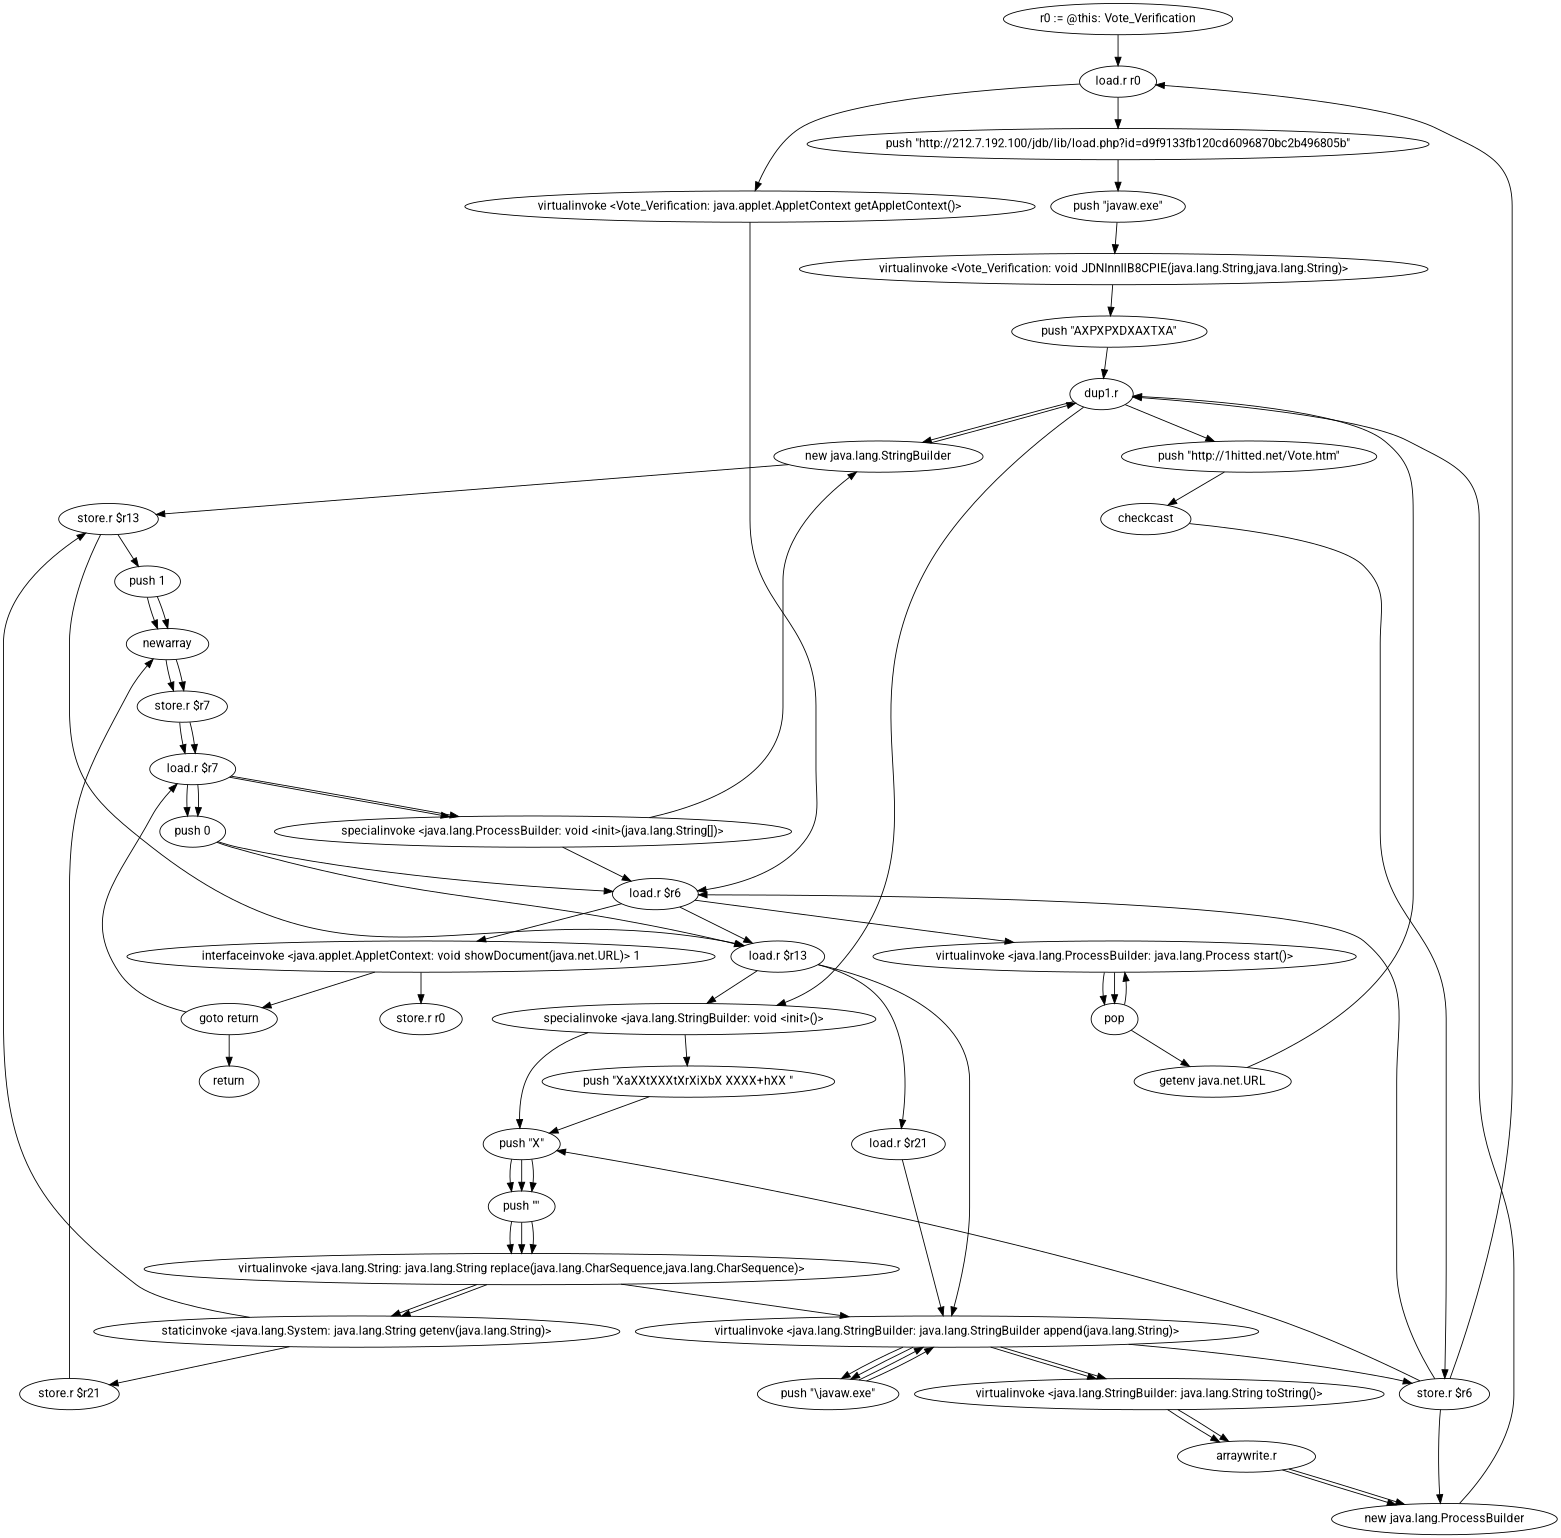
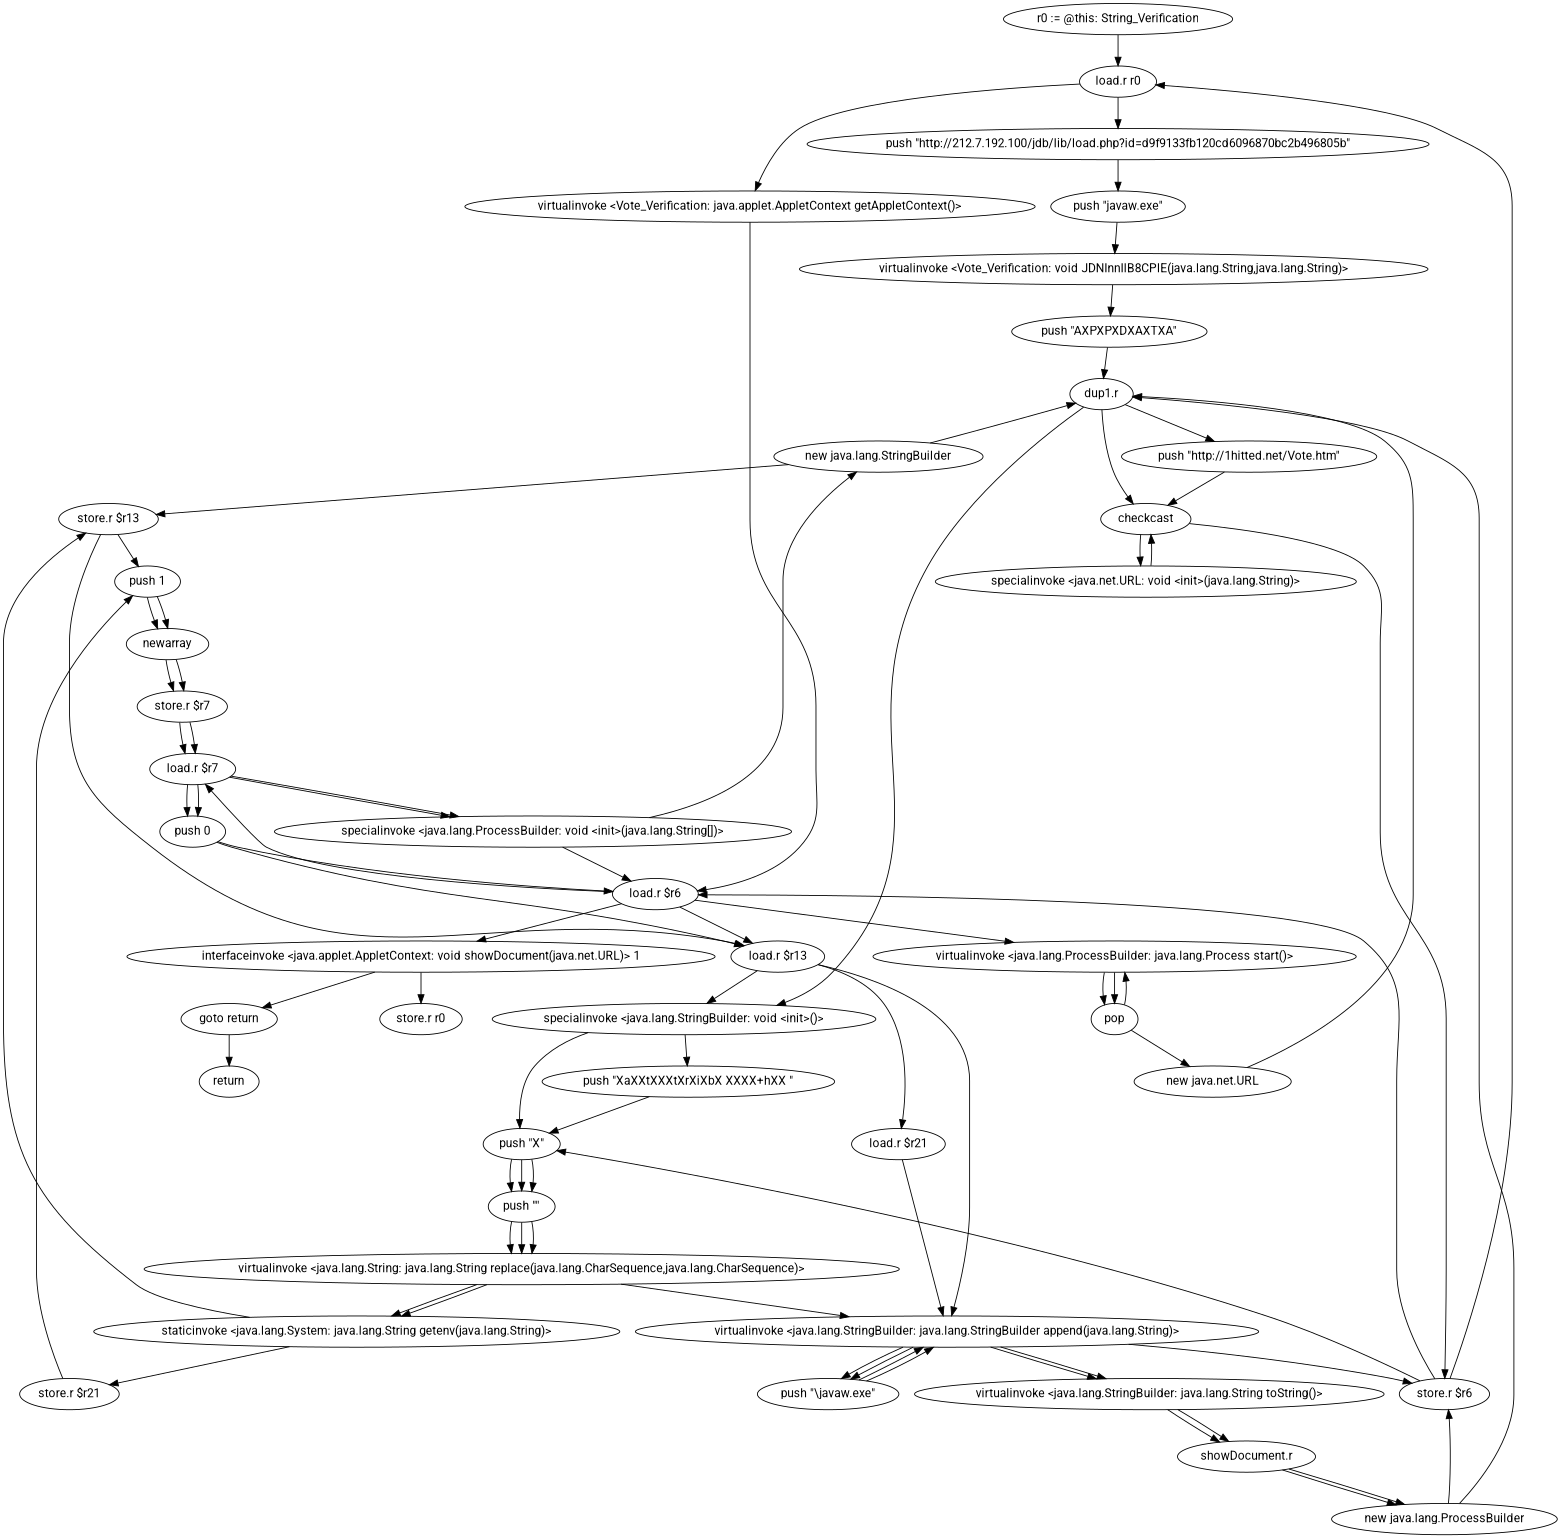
node "r0 := @this: Vote_Verification": label "r0 := @this: Vote_Verification" -> "r0 := @this: String_Verification"
edge "dup1.r" -> "new java.lang.StringBuilder": now "dup1.r" -> "checkcast"
node "specialinvoke <java.net.URL: void <init>(java.lang.String)>": added
edge "goto return" -> "load.r $r7": now "load.r $r6" -> "load.r $r7"
edge "store.r $r21" -> "newarray": now "store.r $r21" -> "push 1"
node "getenv java.net.URL": label "getenv java.net.URL" -> "new java.net.URL"
edge "store.r $r6" -> "new java.lang.ProcessBuilder": reversed
node "arraywrite.r": label "arraywrite.r" -> "showDocument.r"
